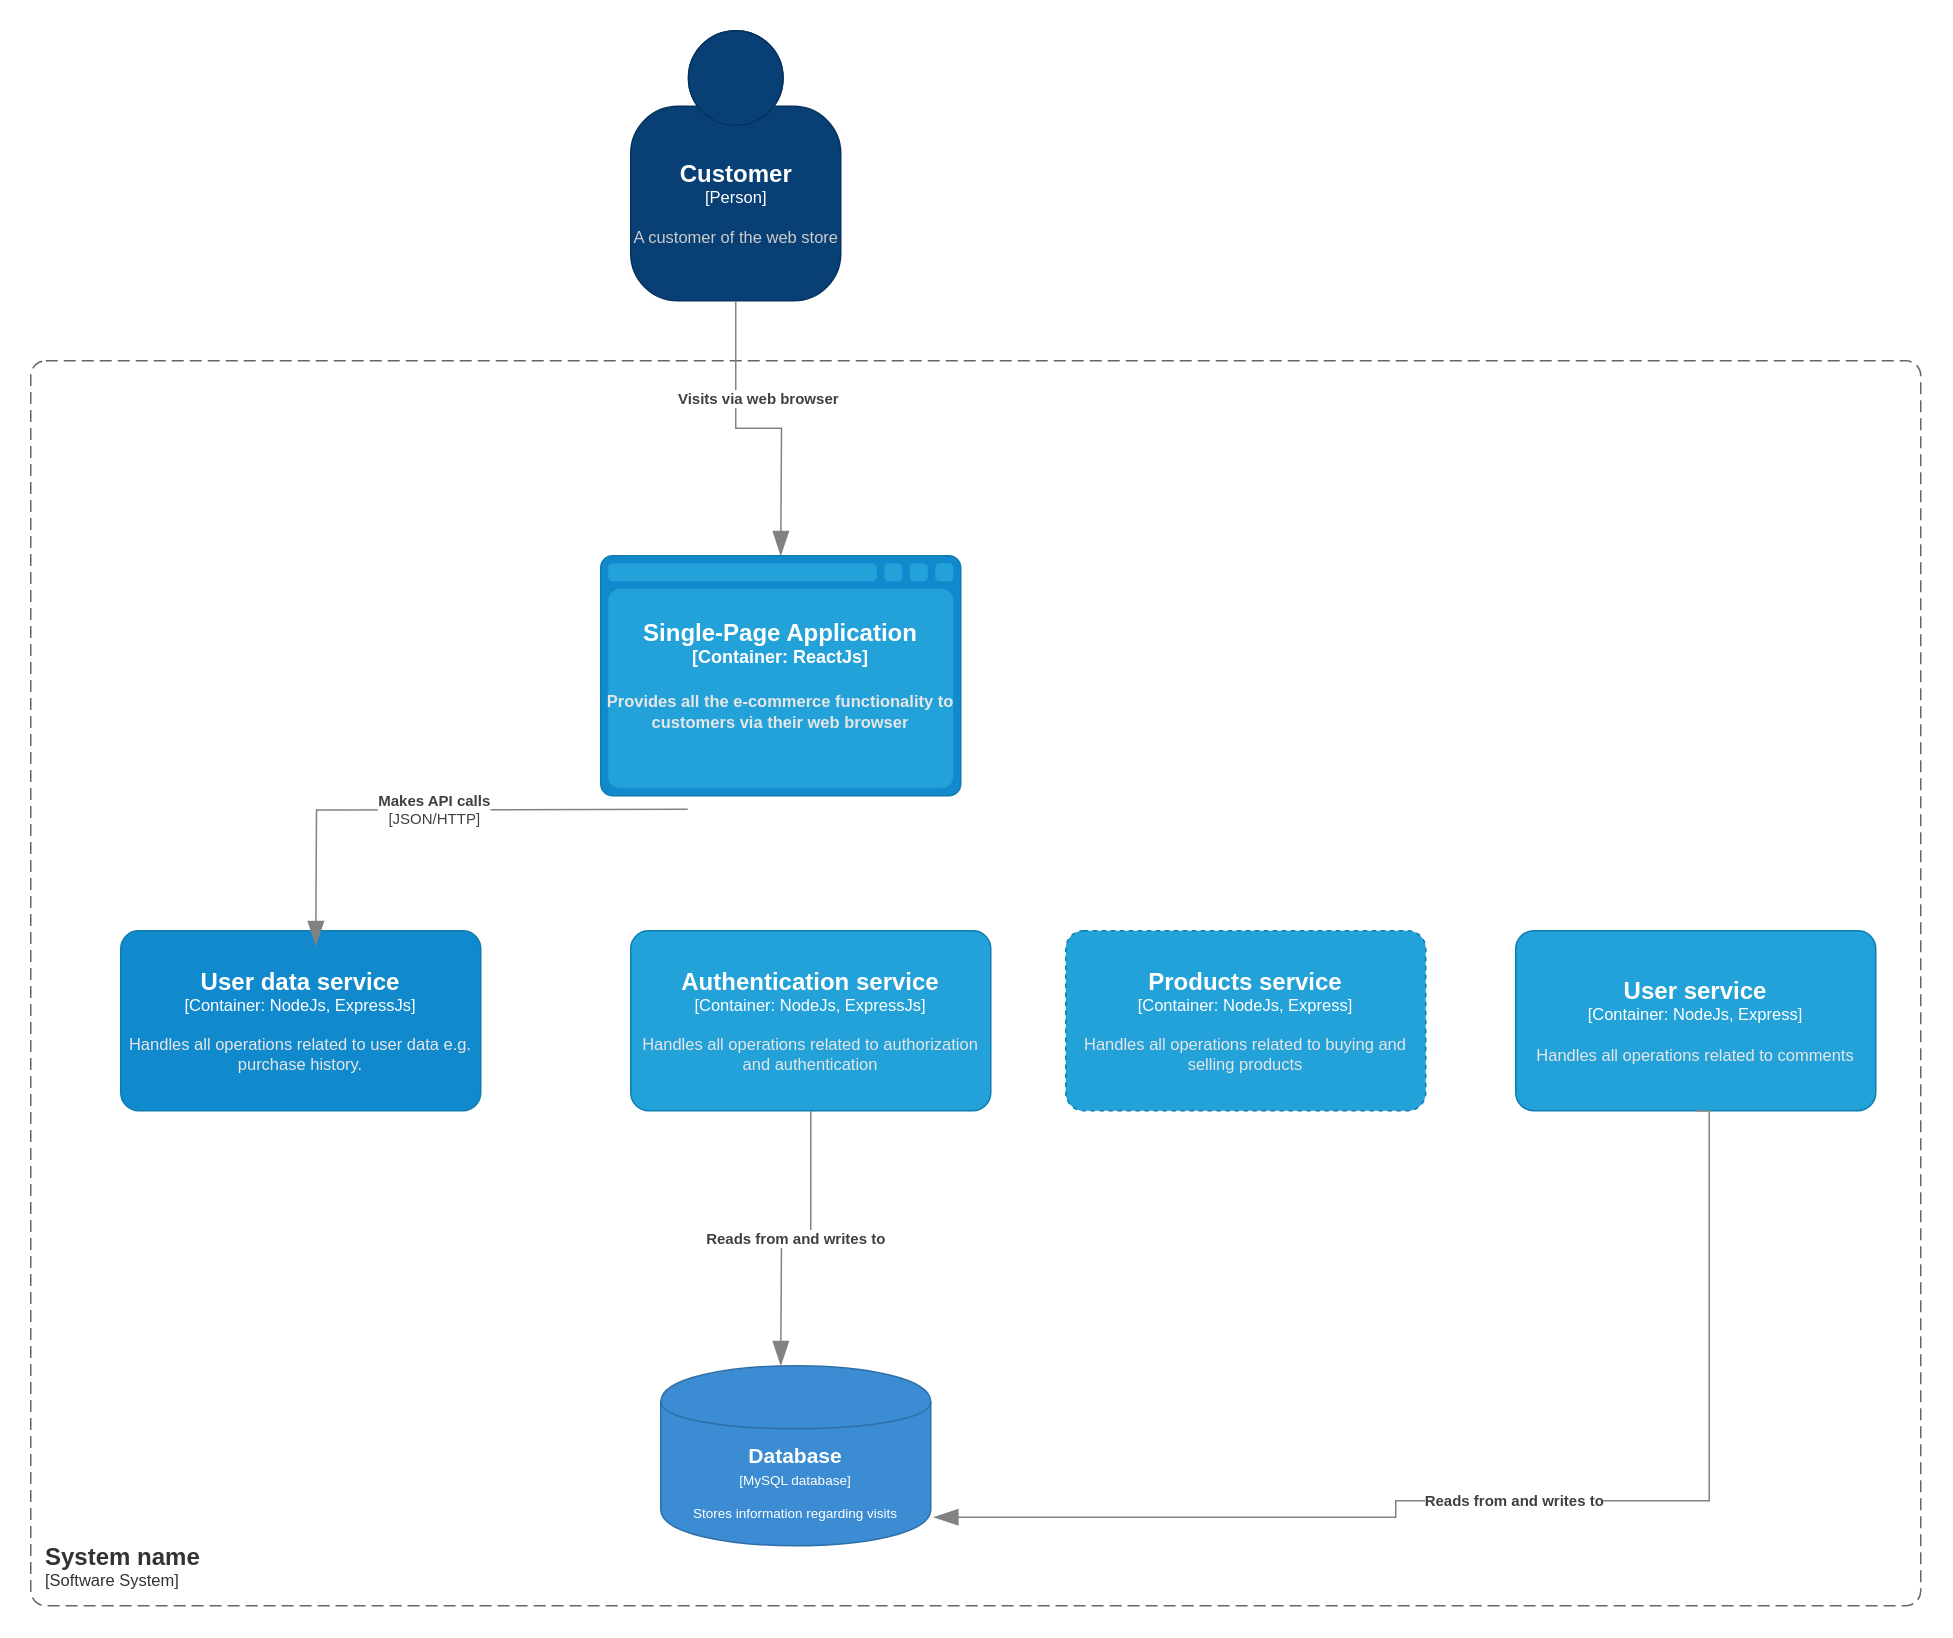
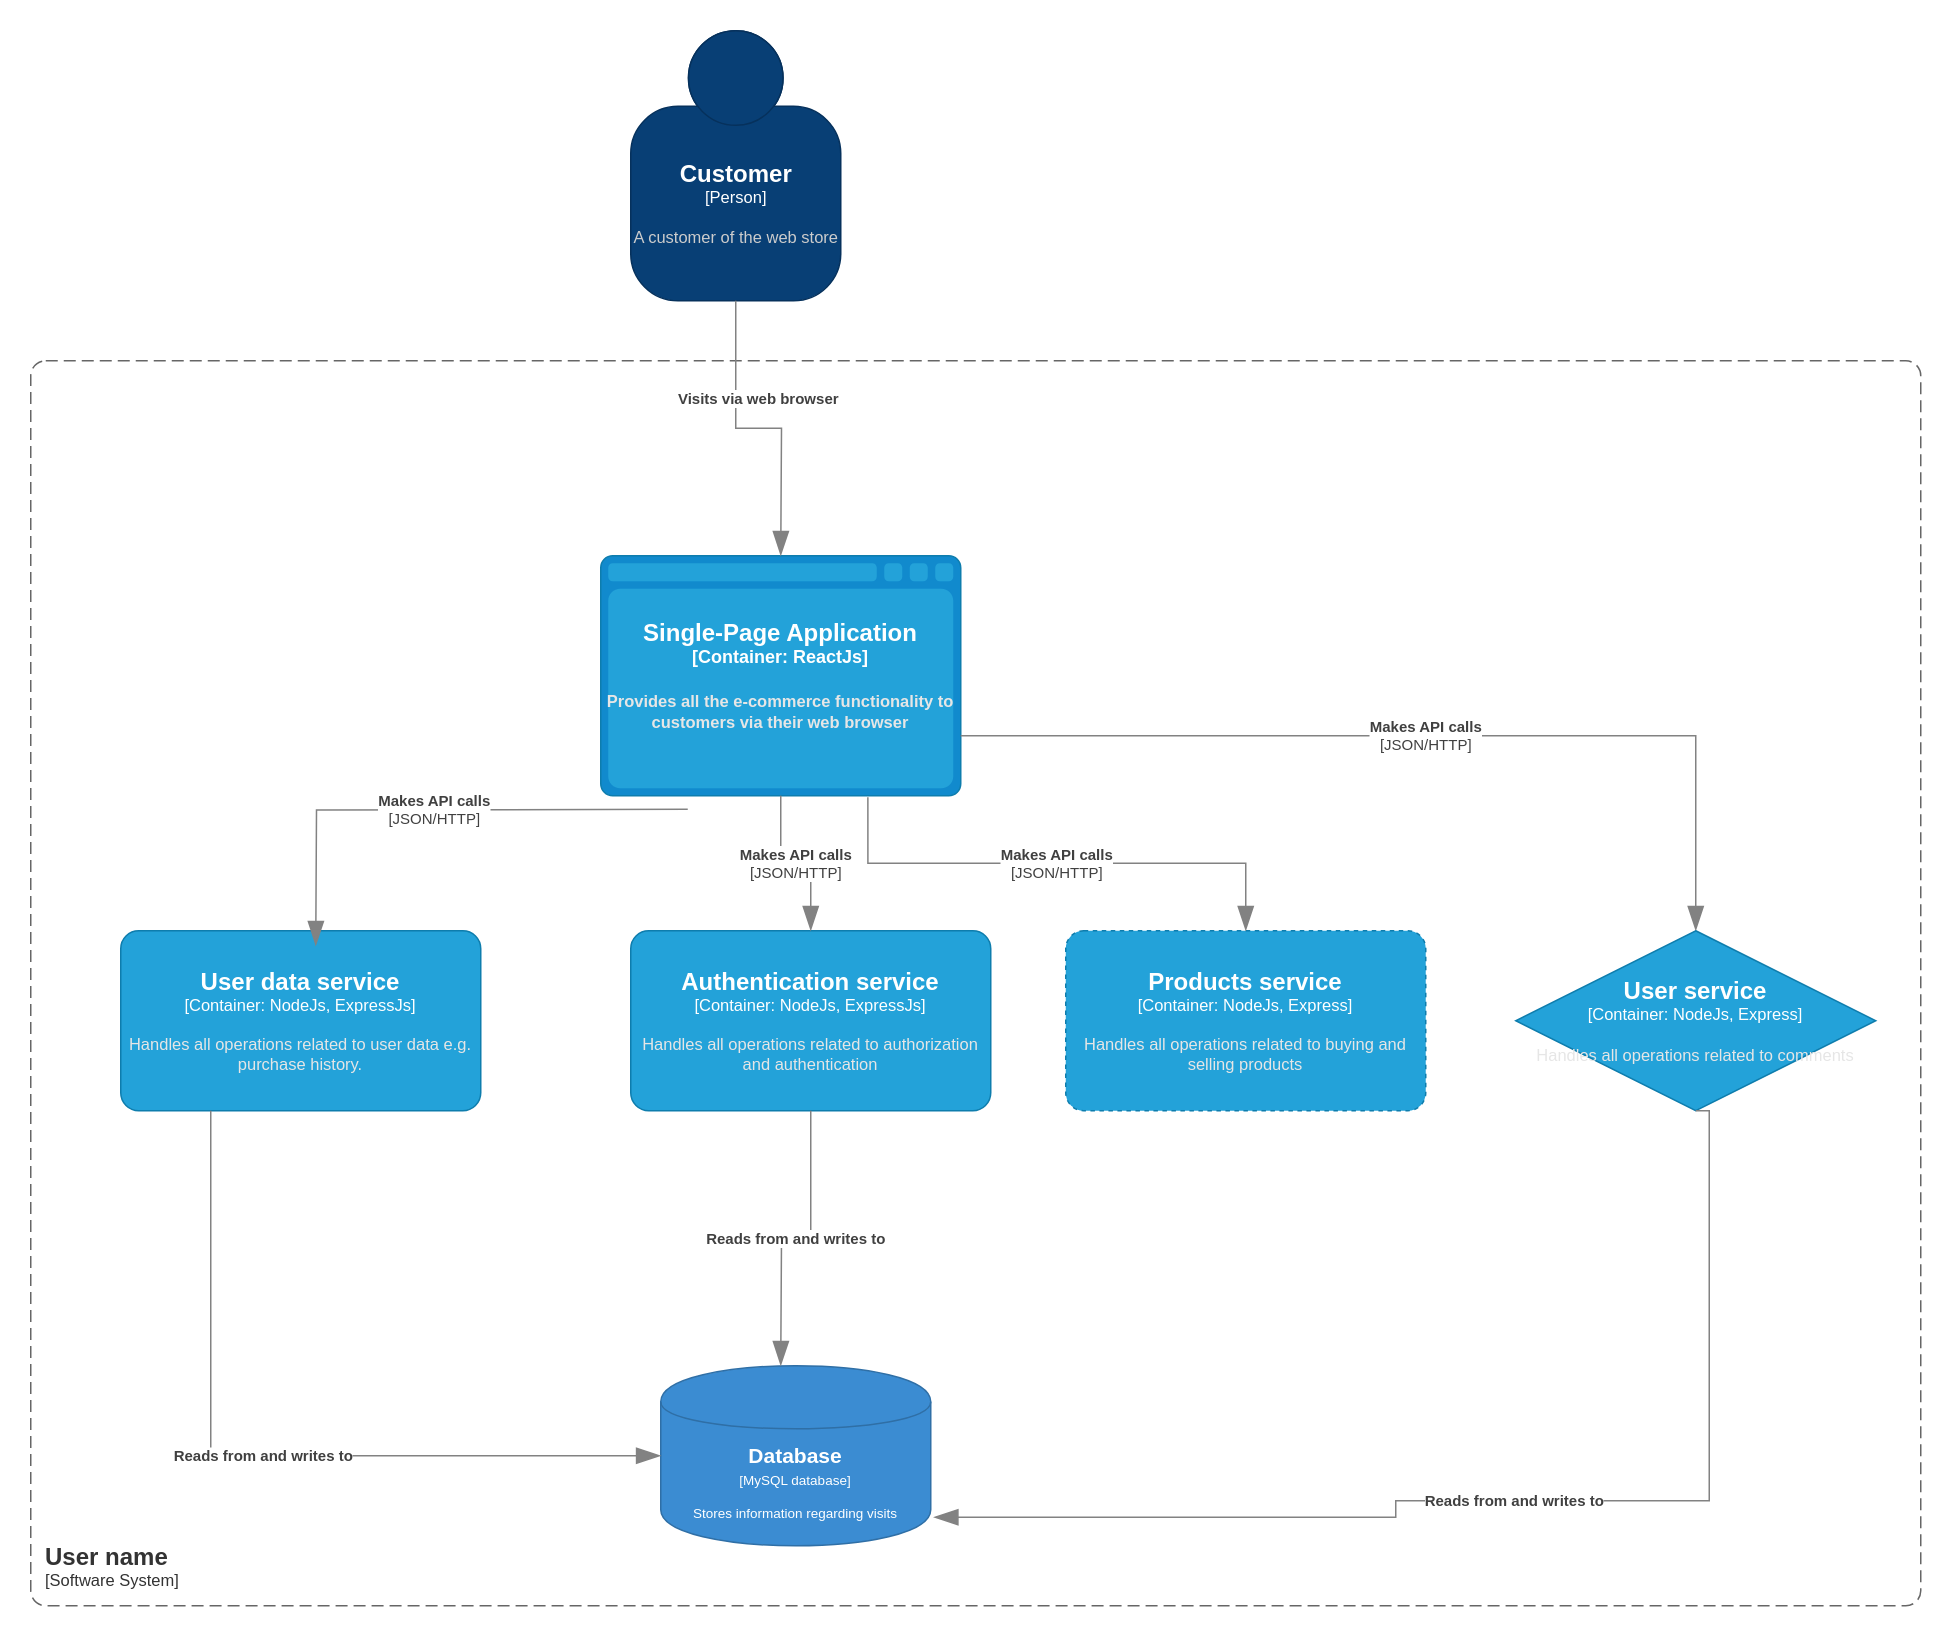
edge "Single-Page Application [Container: ReactJs] Provides all the e-commerce functionality to customers via their web browser" -> "User service [Container: NodeJs, Express] Handles all operations related to comments": added, label "Makes API calls [JSON/HTTP]"
edge "Single-Page Application [Container: ReactJs] Provides all the e-commerce functionality to customers via their web browser" -> "Authentication service [Container: NodeJs, ExpressJs] Handles all operations related to authorization and authentication": added, label "Makes API calls [JSON/HTTP]"
edge "Single-Page Application [Container: ReactJs] Provides all the e-commerce functionality to customers via their web browser" -> "Products service [Container: NodeJs, Express] Handles all operations related to buying and selling products": added, label "Makes API calls [JSON/HTTP]"
node "User data service [Container: NodeJs, ExpressJs] Handles all operations related to user data e.g. purchase history.": fillcolor #118acd -> #23a2d9
node "User service [Container: NodeJs, Express] Handles all operations related to comments": shape rounded rectangle -> diamond
edge "User data service [Container: NodeJs, ExpressJs] Handles all operations related to user data e.g. purchase history." -> "Database [MySQL database] Stores information regarding visits": added, label "Reads from and writes to"
node "System name [Software System]": label "System name [Software System]" -> "User name [Software System]"
